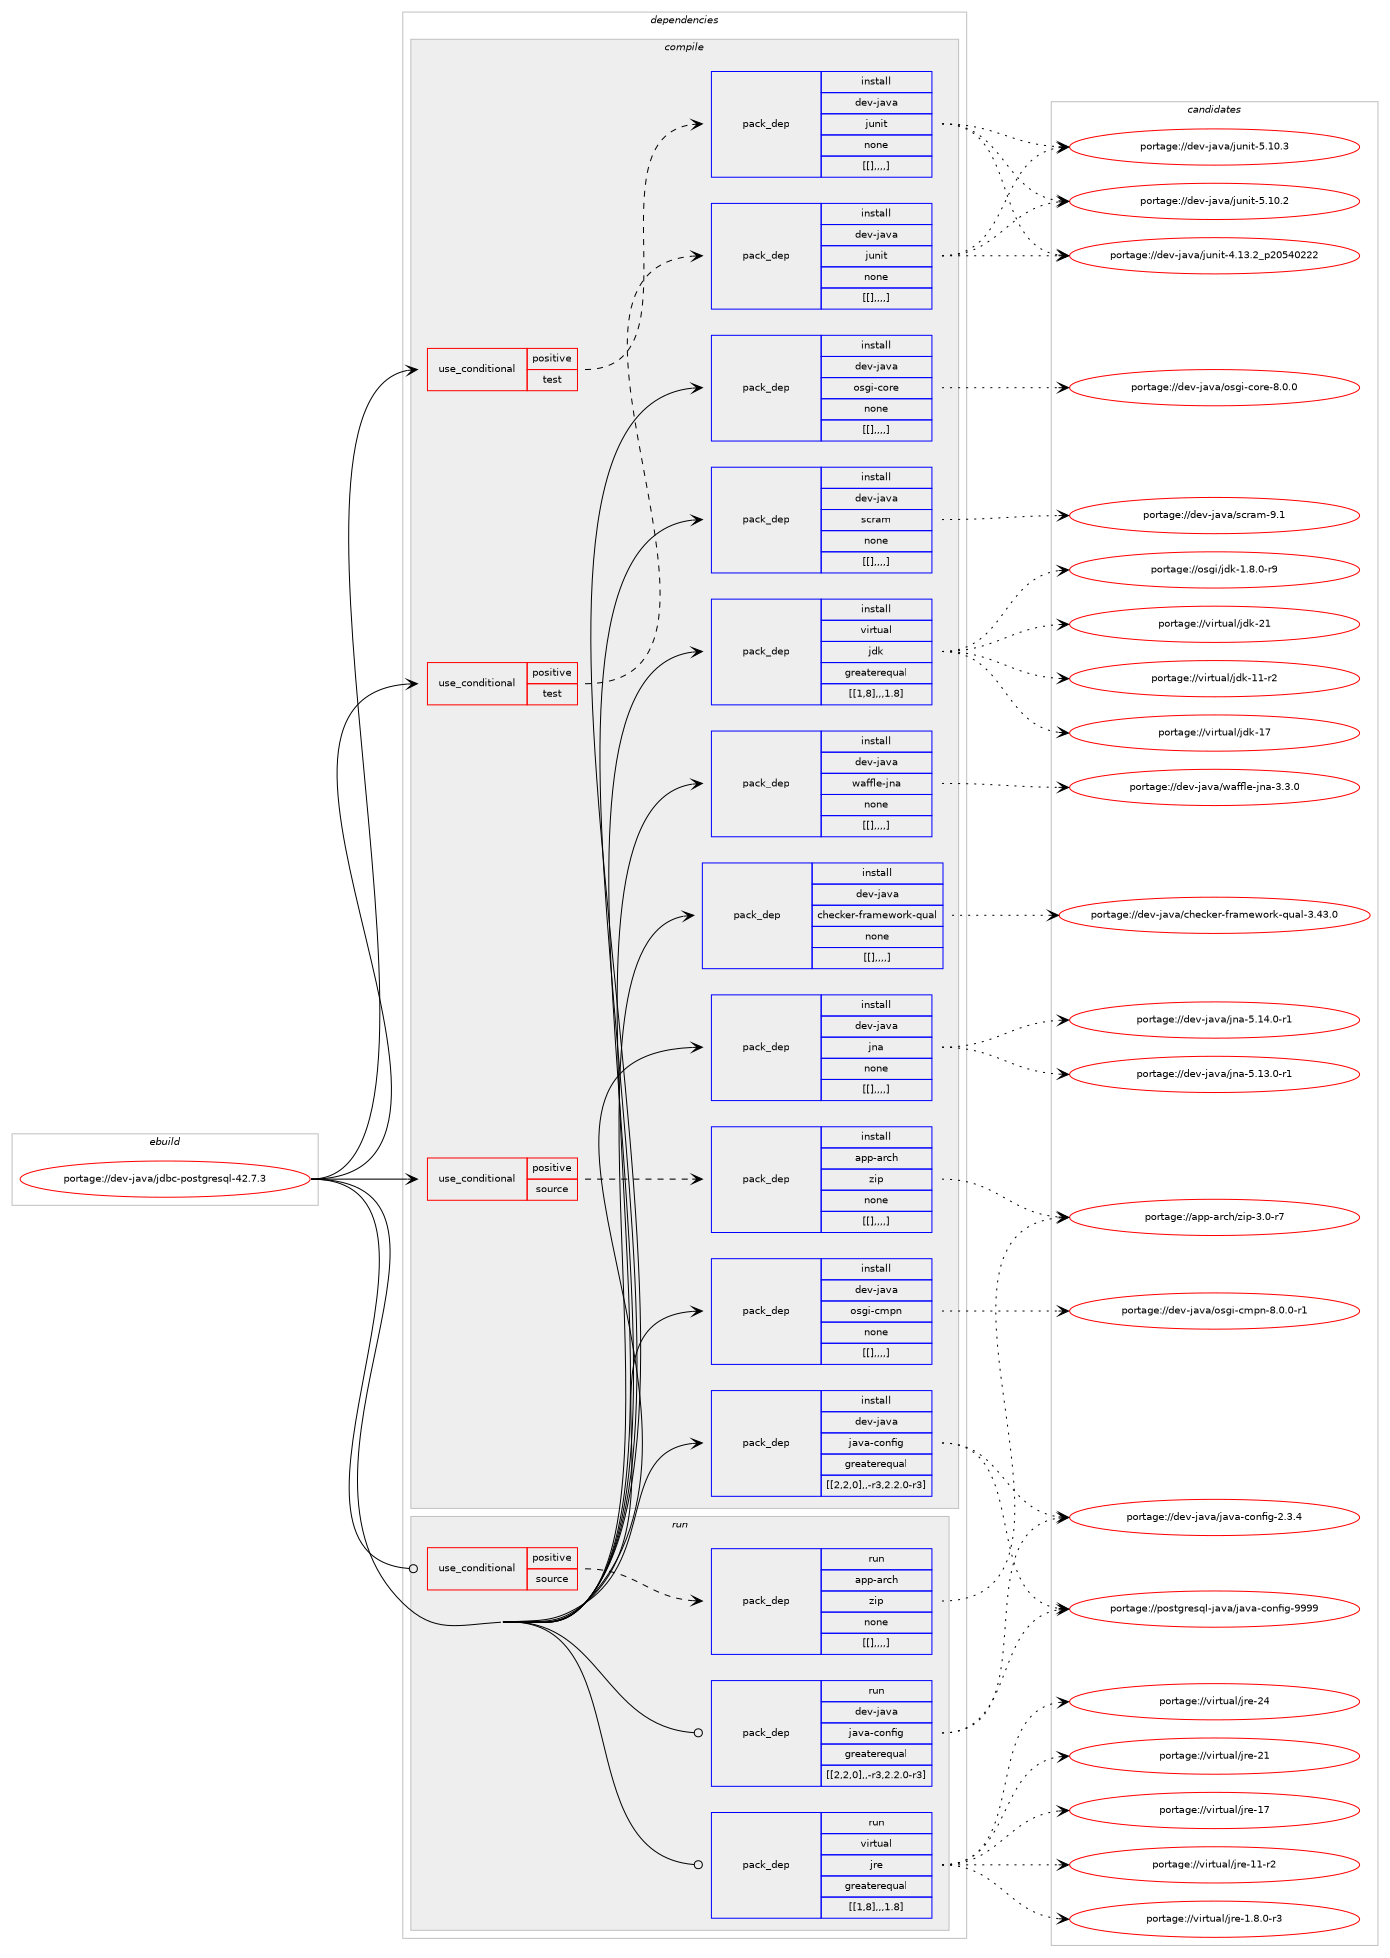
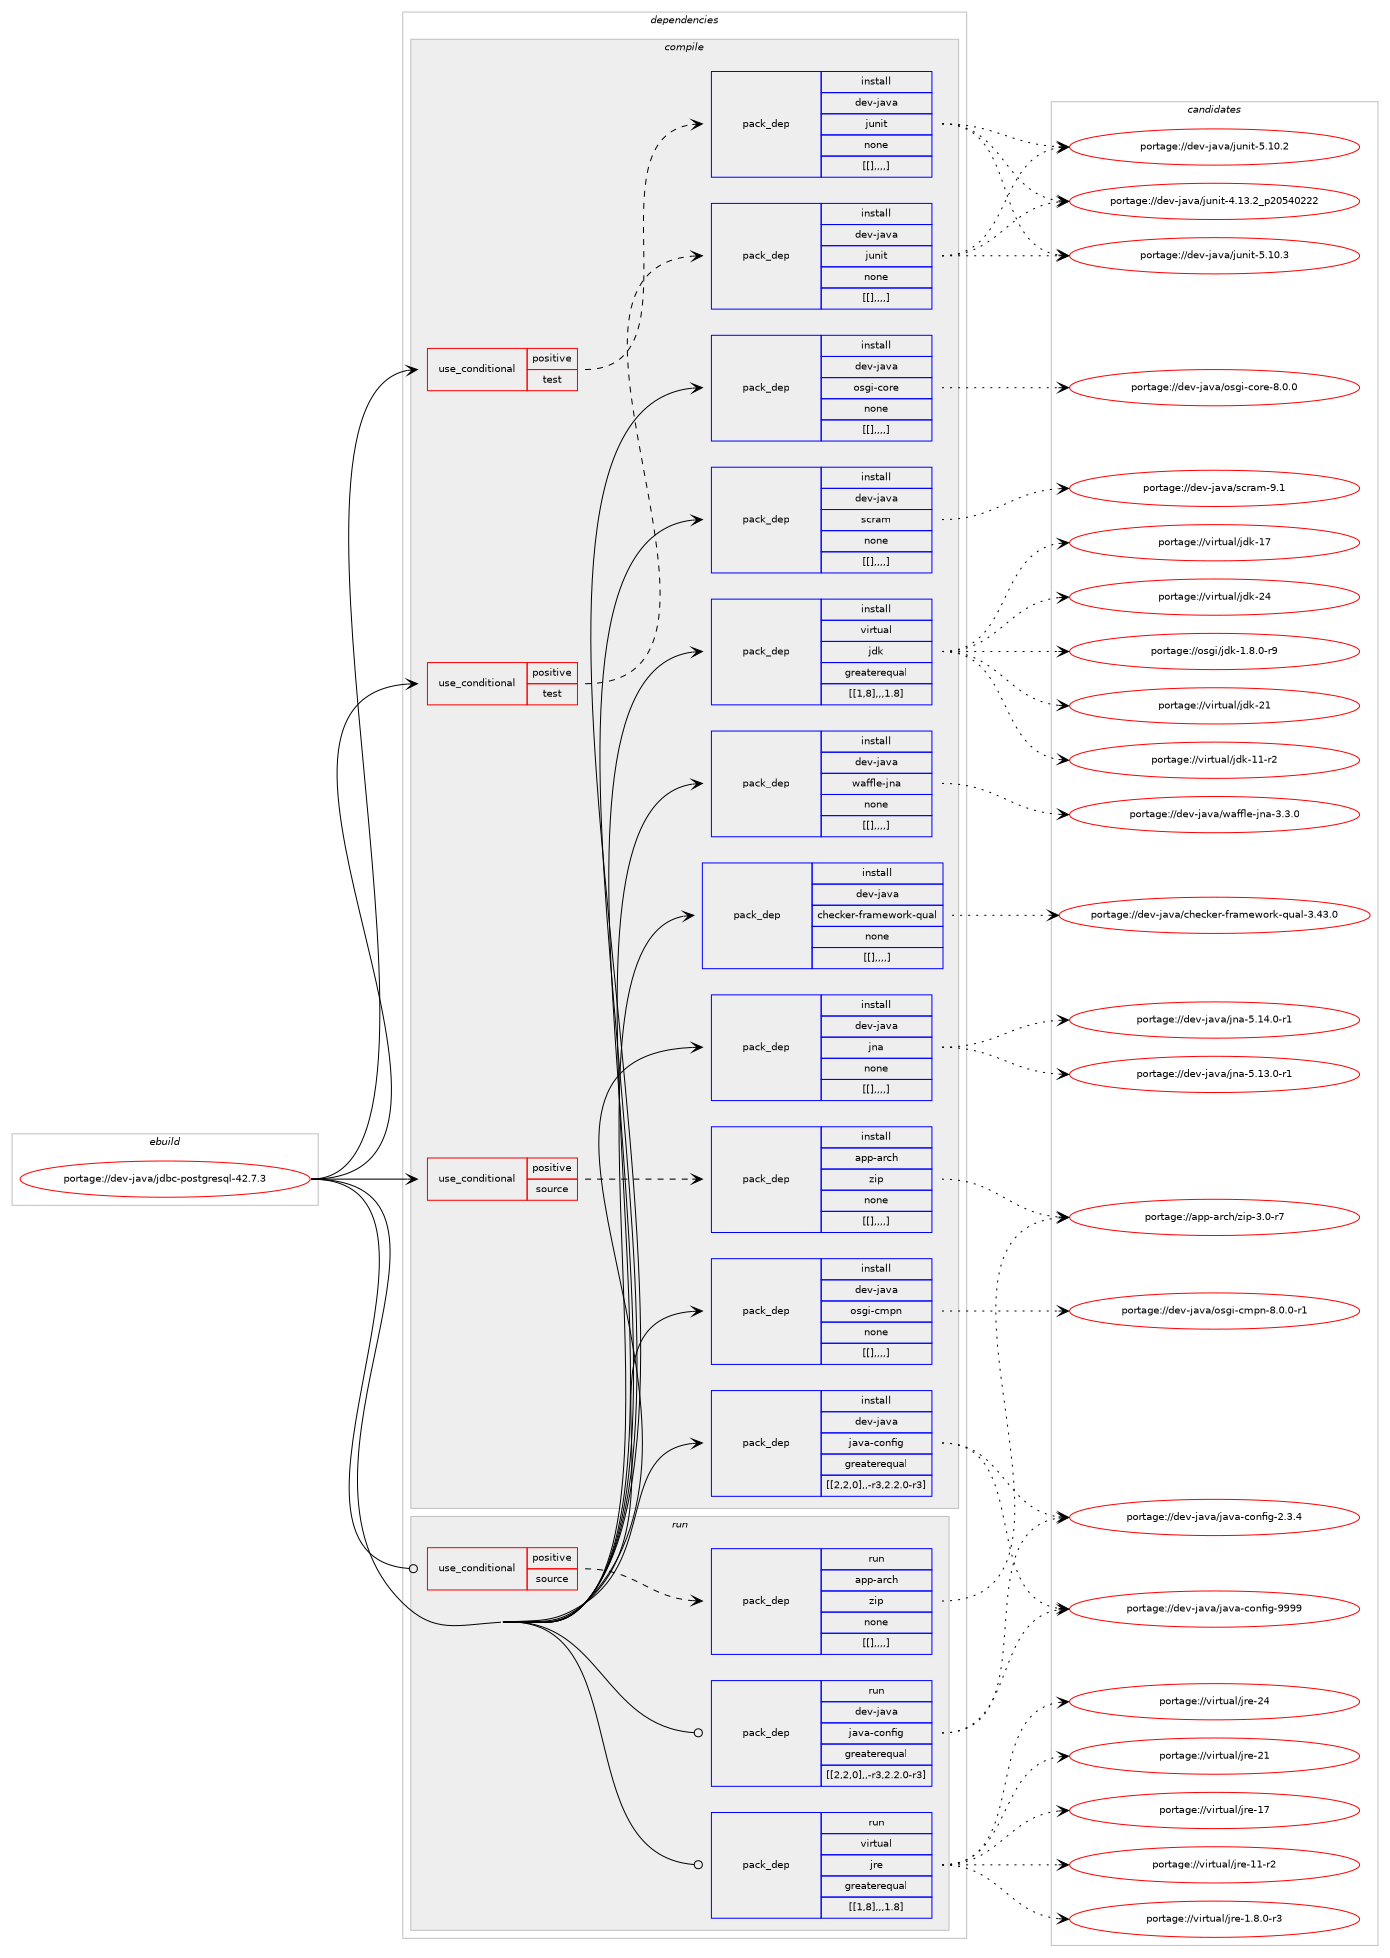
node "portage://virtual/jdk-24": added
node "portage://postgresql-java/java-config-9999": label "portage://postgresql-java/java-config-9999" -> "portage://dev-java/java-config-9999"
